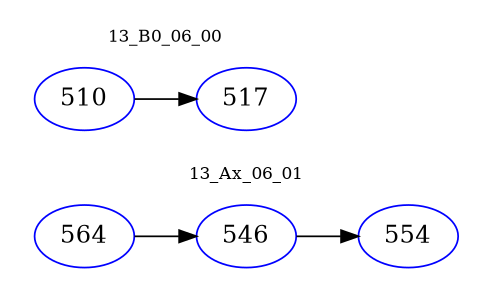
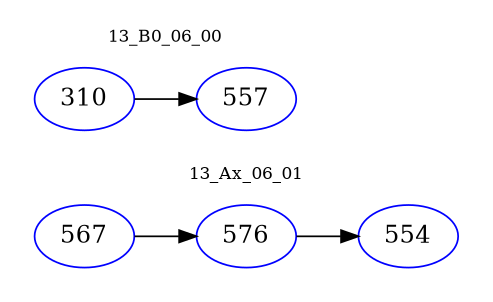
node "510": label "510" -> "310"
node "517": label "517" -> "557"
node "564": label "564" -> "567"
node "546": label "546" -> "576"
